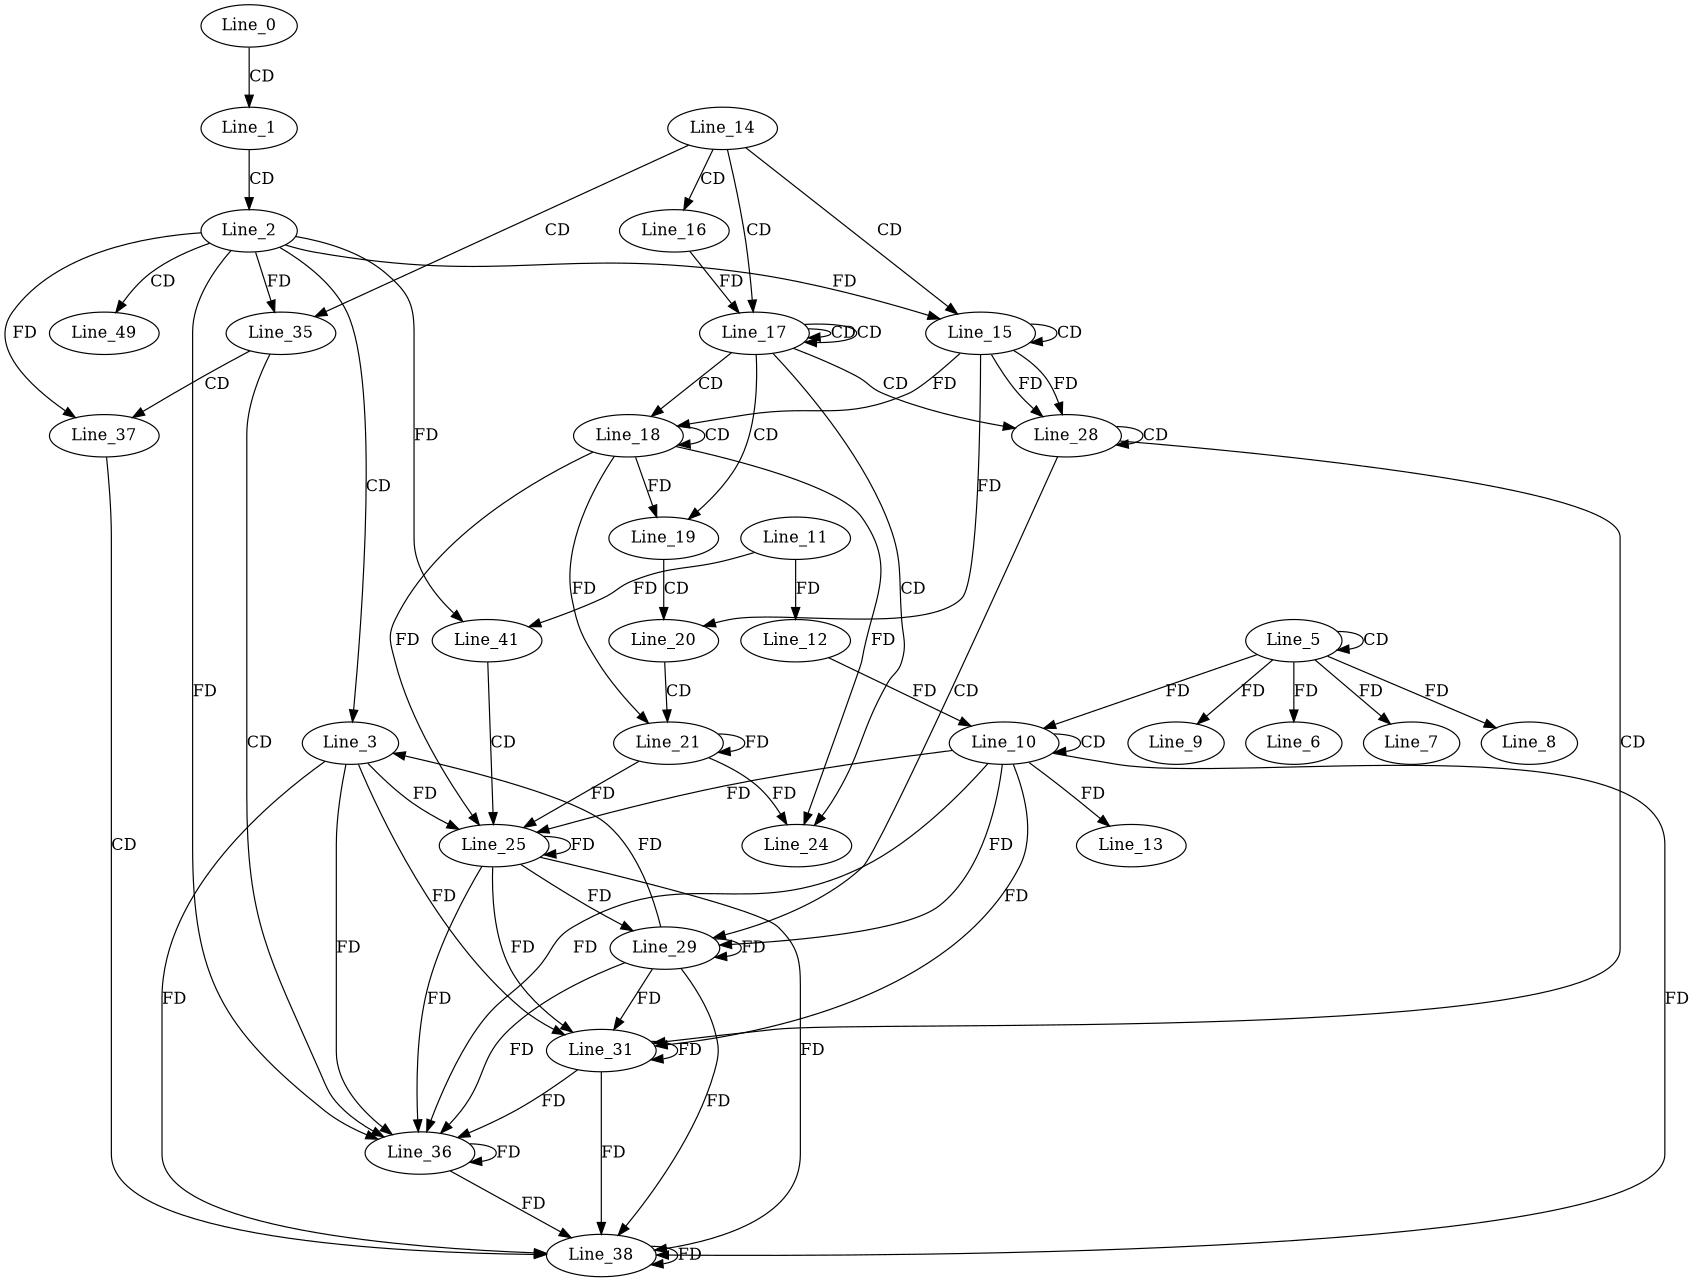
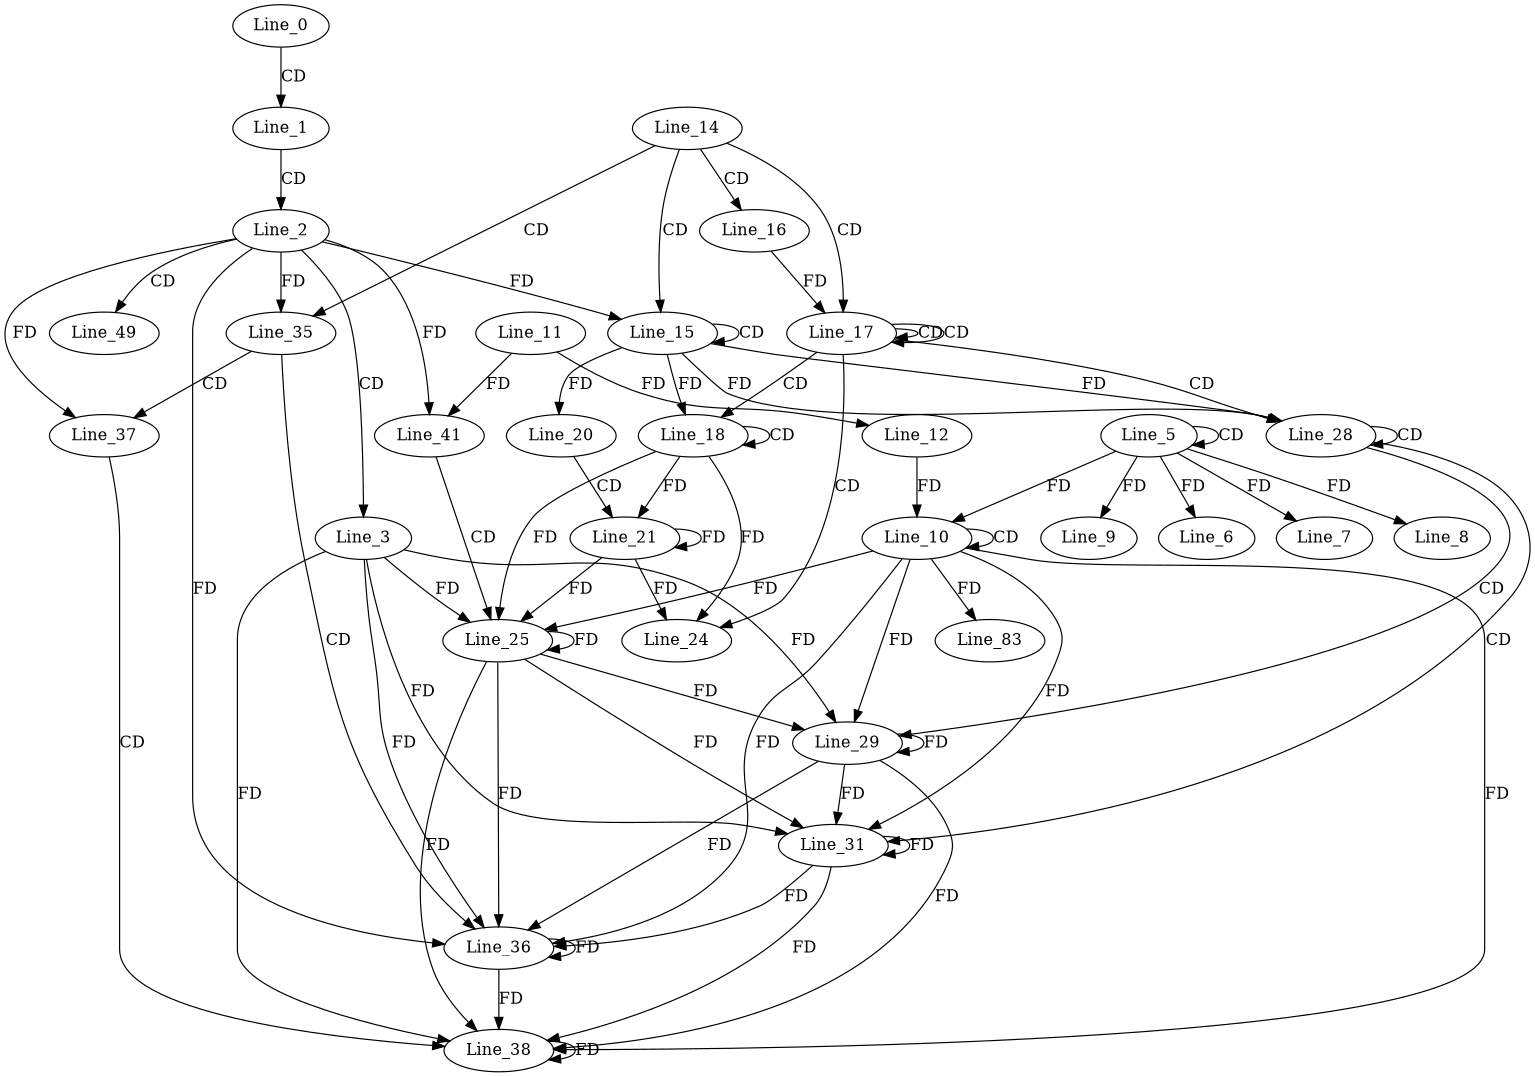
node "Line_19": removed
edge "Line_29" -> "Line_3": reversed
node "Line_13": label "Line_13" -> "Line_83"
